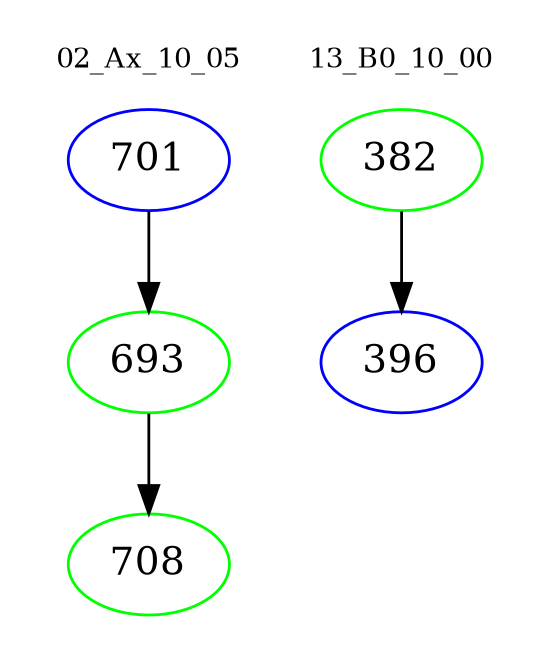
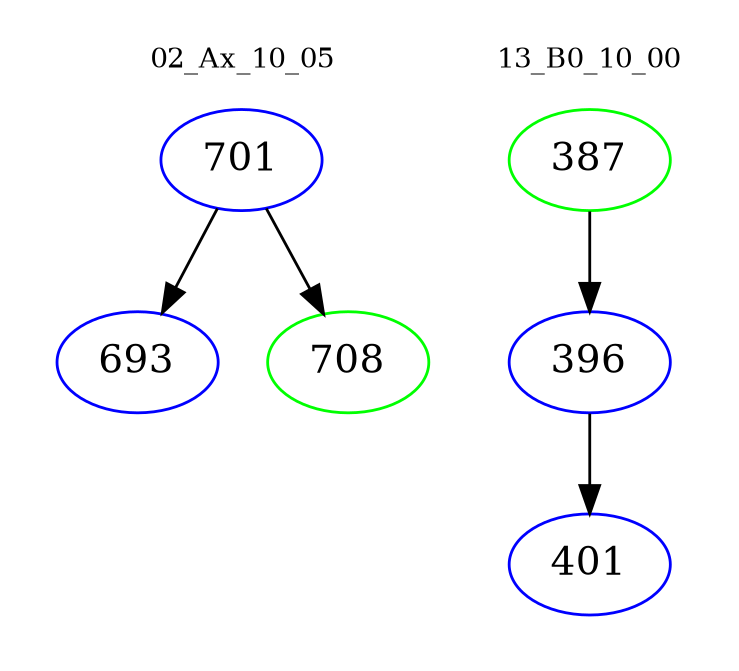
node "382": label "382" -> "387"
node "693": color green -> blue
edge "693" -> "708": now "701" -> "708"
node "401": added
